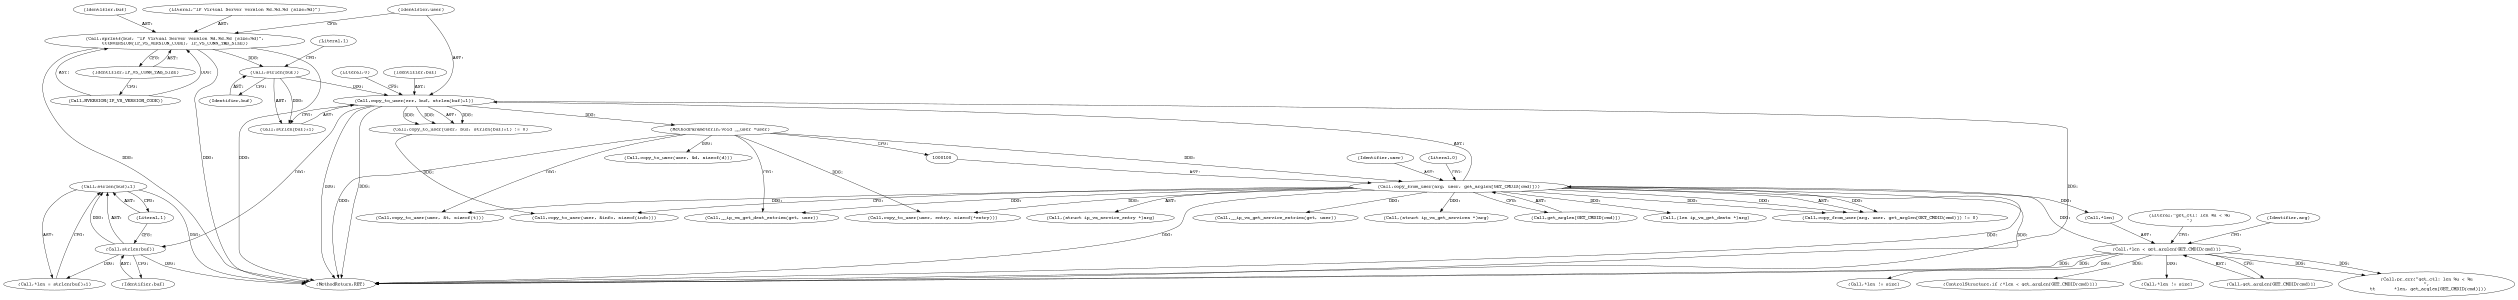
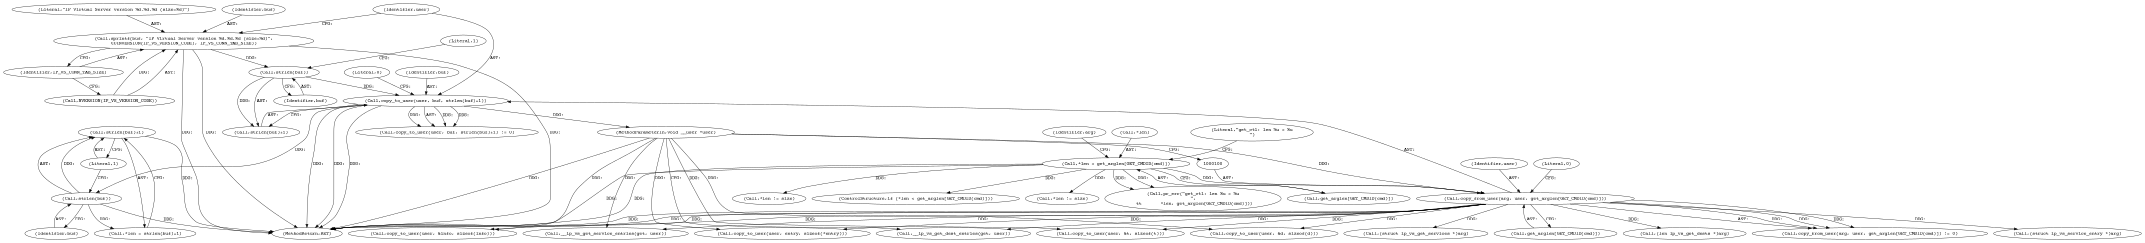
node "(Call,copy_to_user(err, buf, strlen(buf)+1))": label "(Call,copy_to_user(err, buf, strlen(buf)+1))" -> "(Call,copy_to_user(user, buf, strlen(buf)+1))"
edge "(MethodParameterIn,void __user *user)" -> "(Call,__ip_vs_get_service_entries(get, user))": added, label "DDG:"
edge "(Call,copy_to_user(user, buf, strlen(buf)+1) != 0)" -> "(Call,copy_to_user(user, &info, sizeof(info)))": now "(MethodParameterIn,void __user *user)" -> "(Call,copy_to_user(user, &info, sizeof(info)))"
edge "(Call,copy_from_user(arg, user, get_arglen[GET_CMDID(cmd)]))" -> "(Call,*len)": now "(Call,copy_from_user(arg, user, get_arglen[GET_CMDID(cmd)]))" -> "(Call,copy_to_user(user, &d, sizeof(d)))"
edge "(Call,copy_from_user(arg, user, get_arglen[GET_CMDID(cmd)]))" -> "(Call,copy_to_user(user, &info, sizeof(info)))": label "CFG: " -> "DDG: "
edge "(Call,copy_from_user(arg, user, get_arglen[GET_CMDID(cmd)]))" -> "(Call,(struct ip_vs_service_entry *)arg)": label "AST: " -> "DDG: "
